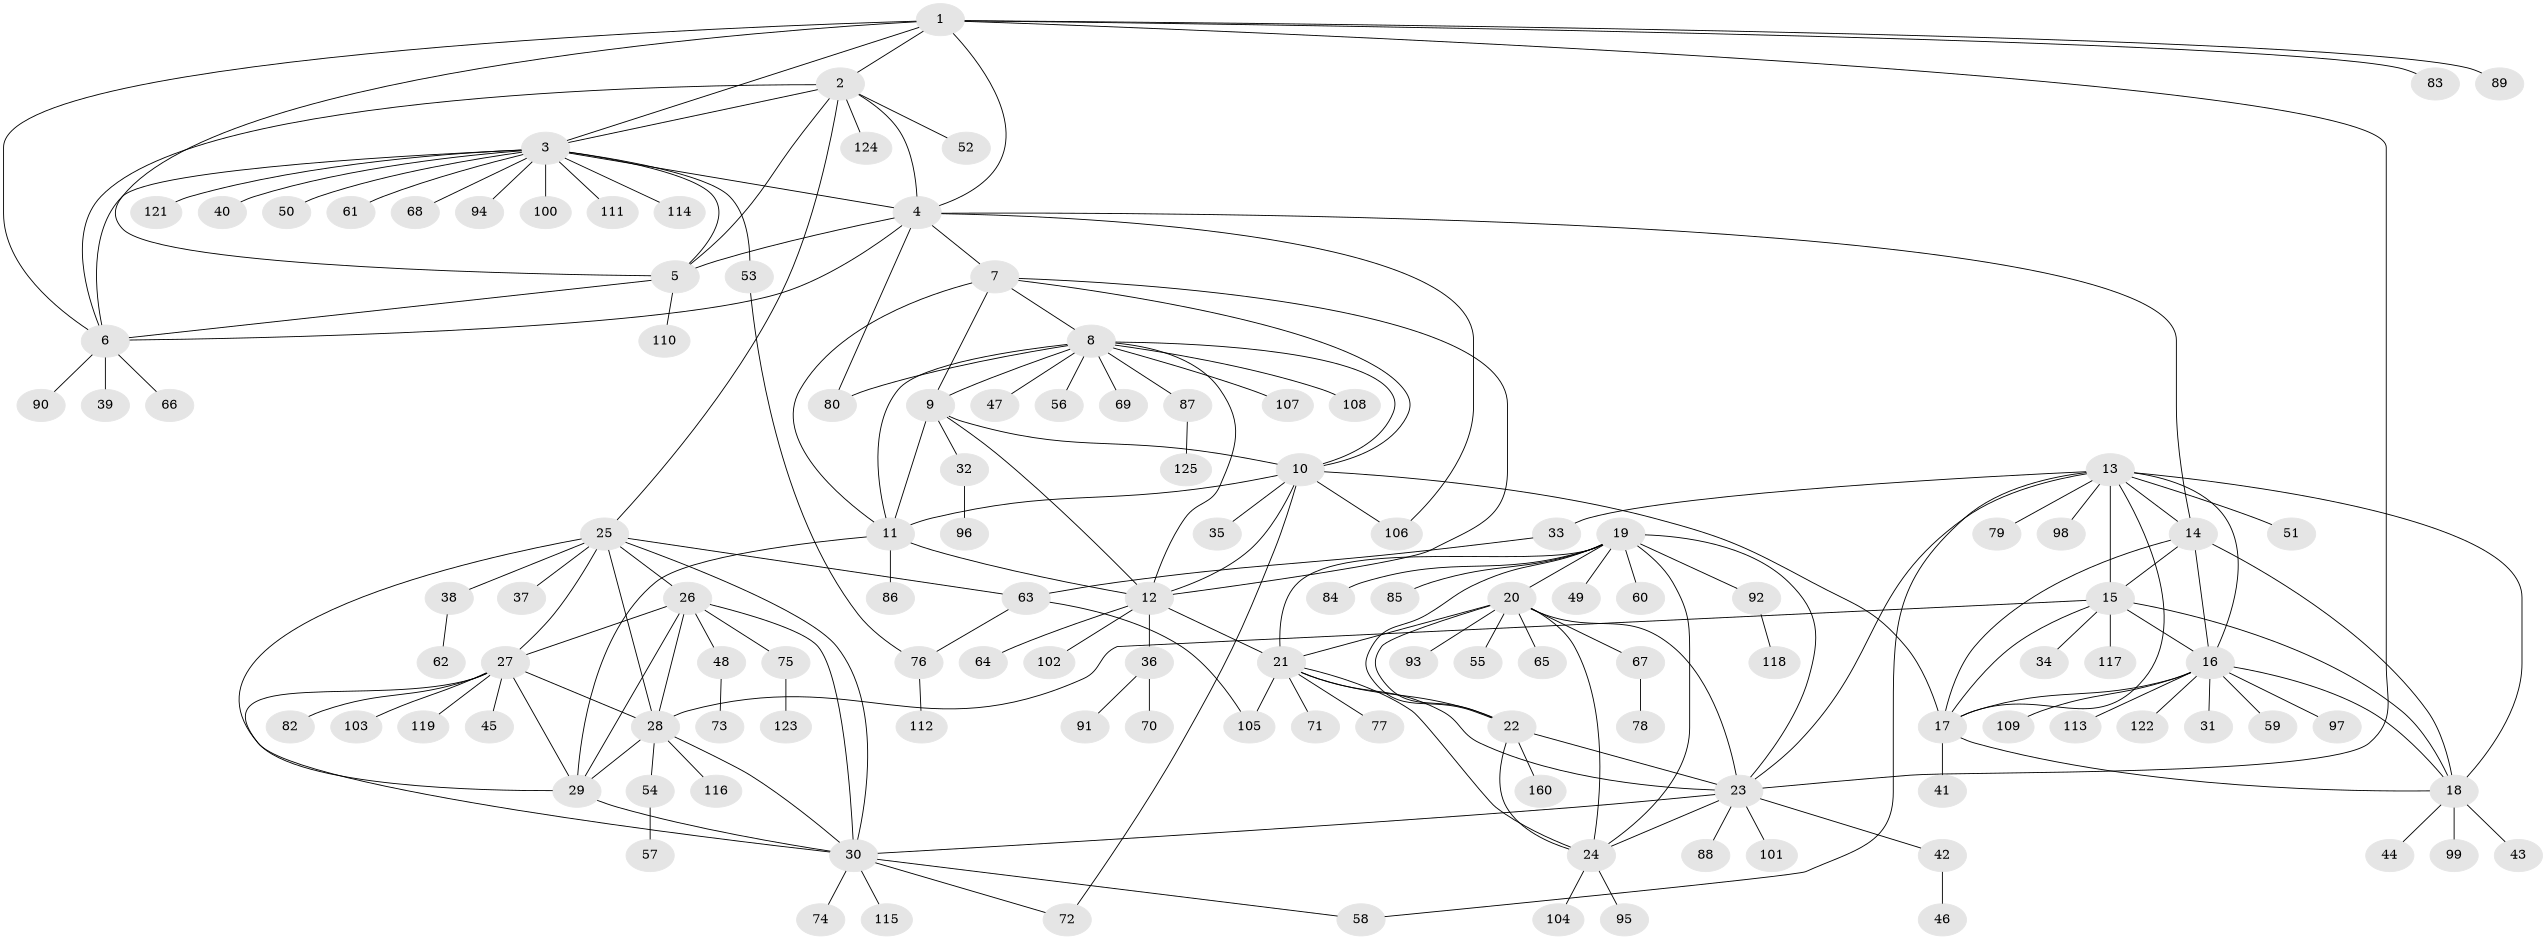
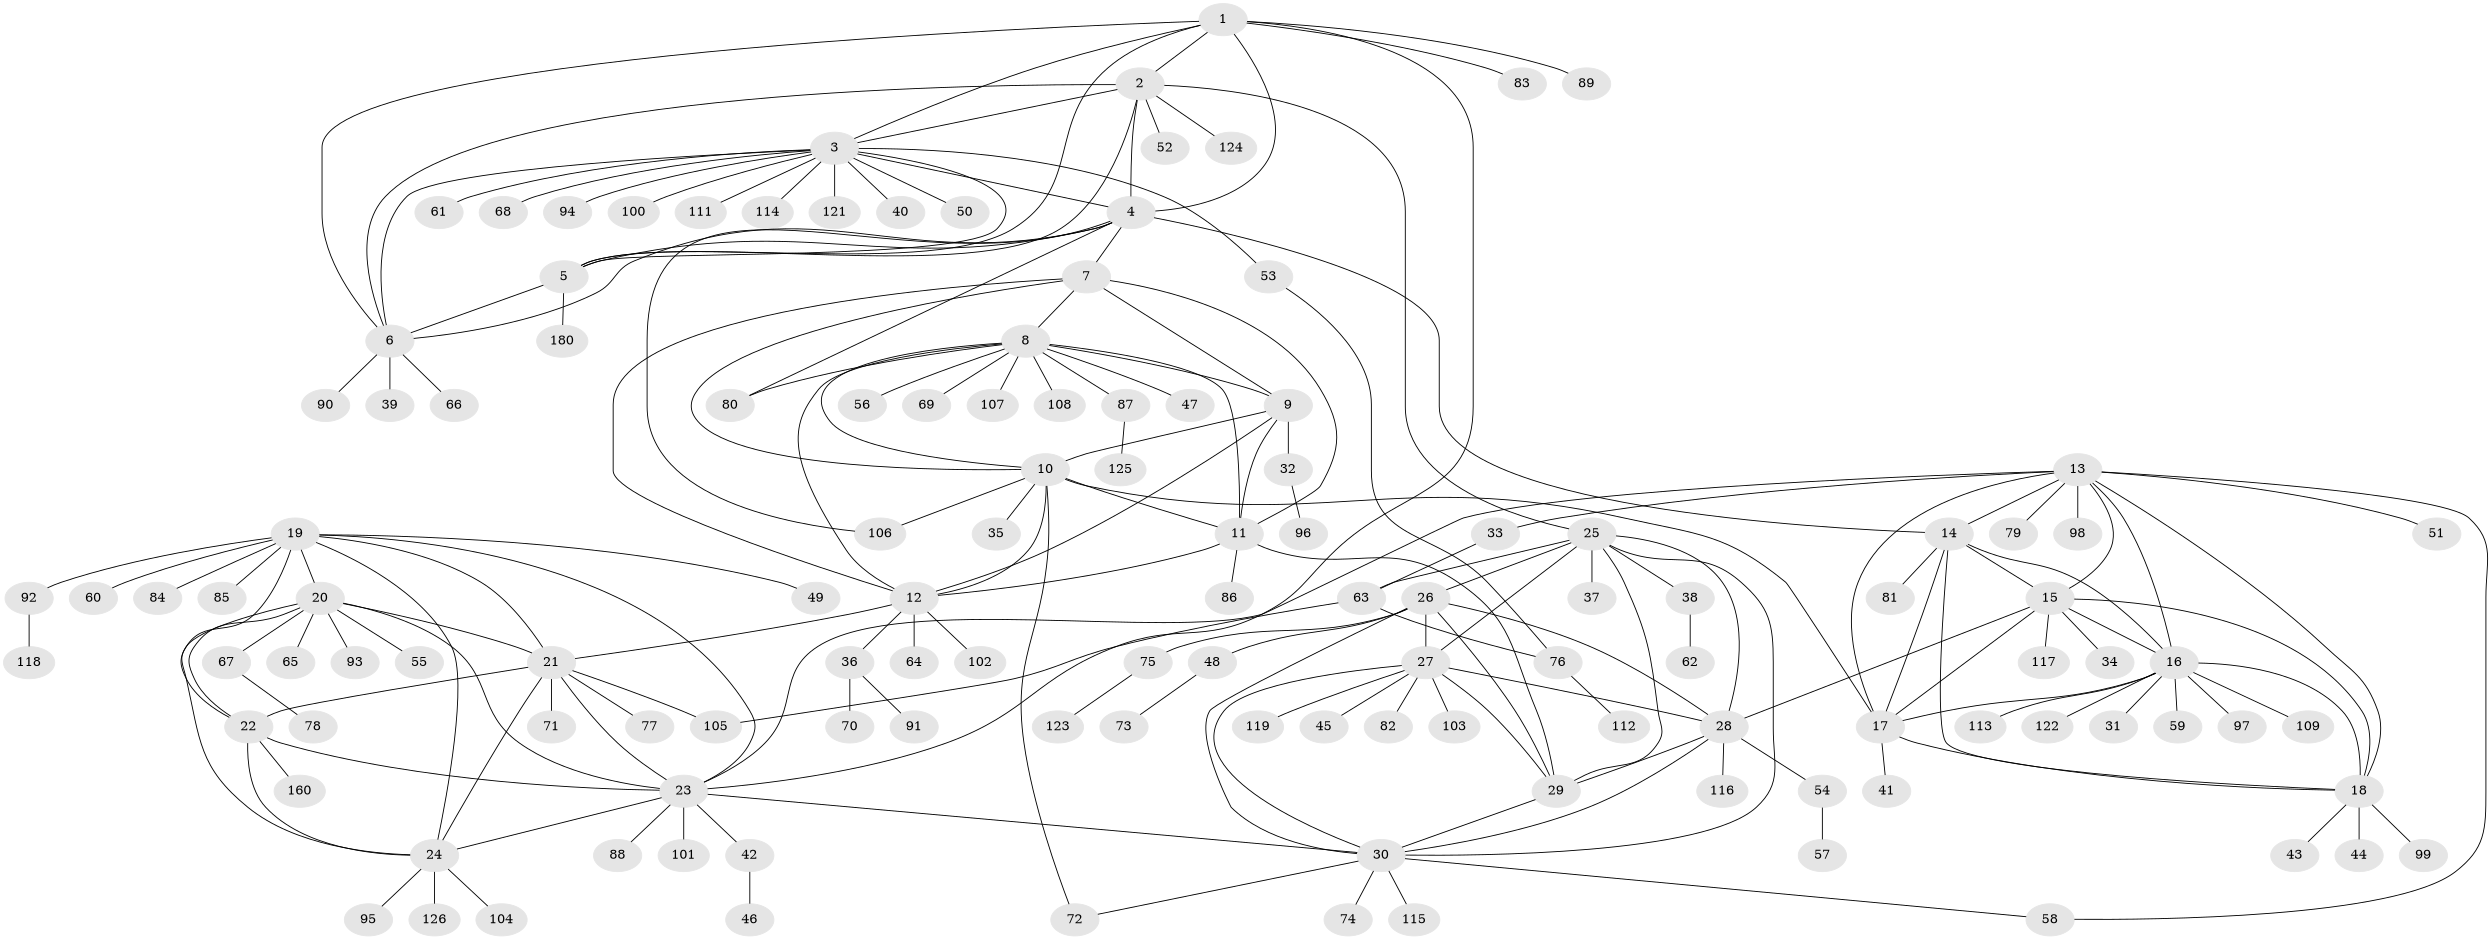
node "110": label "110" -> "180"
node "81": added
node "126": added
